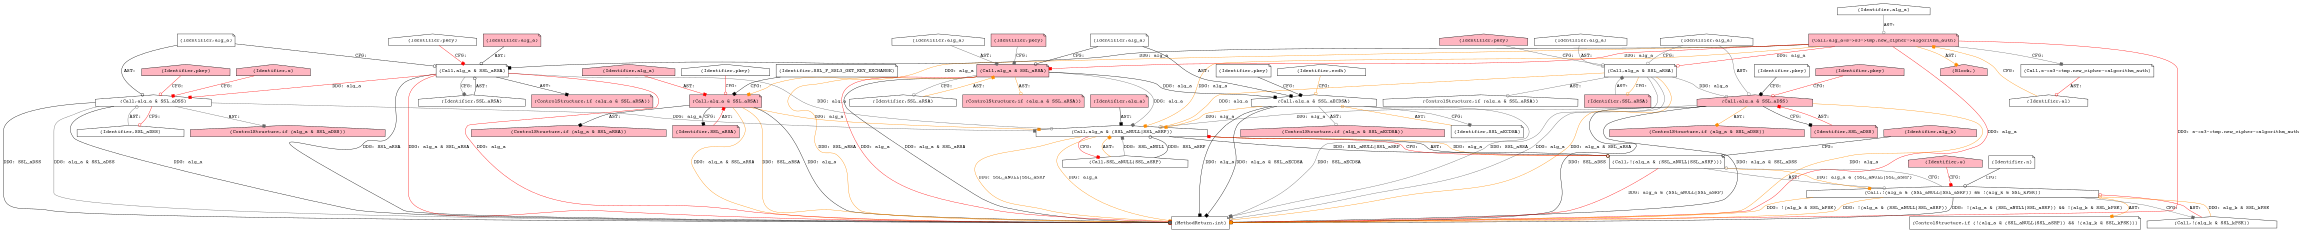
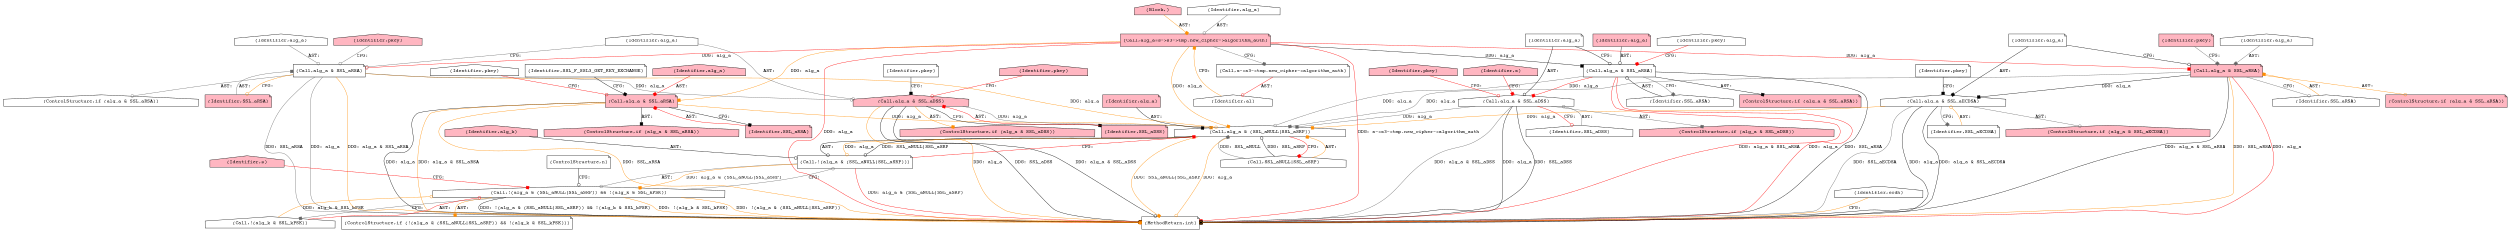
edge "(Call,alg_a=s->s3->tmp.new_cipher->algorithm_auth)" -> "(Block,)": reversed
edge "(Identifier,ecdh)" -> "(Call,alg_a & SSL_aECDSA)": now "(Identifier,ecdh)" -> "(MethodReturn,int)"
edge "(Identifier,alg_k)" -> "(Call,!(alg_a & (SSL_aNULL|SSL_aSRP)))": label "CFG: " -> "AST: "
node "(Identifier,n)": label "(Identifier,n)" -> "(ControlStructure,n)"
